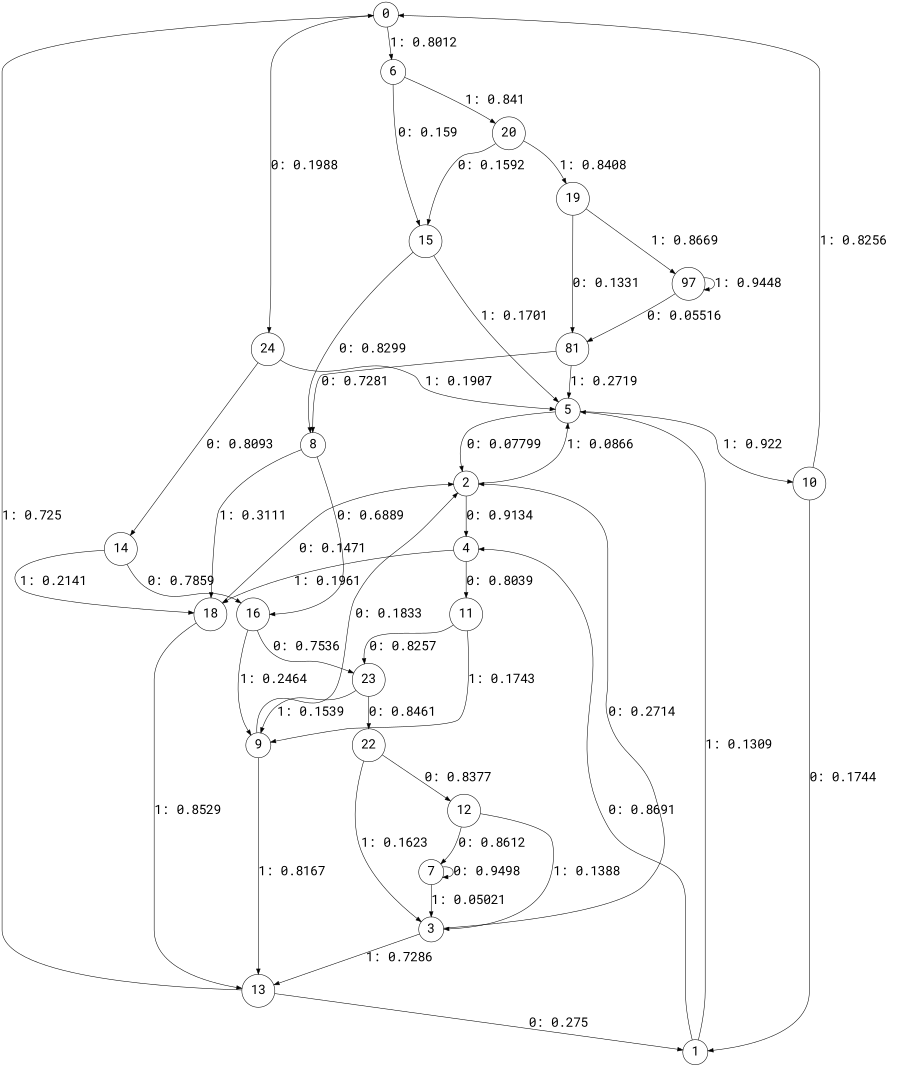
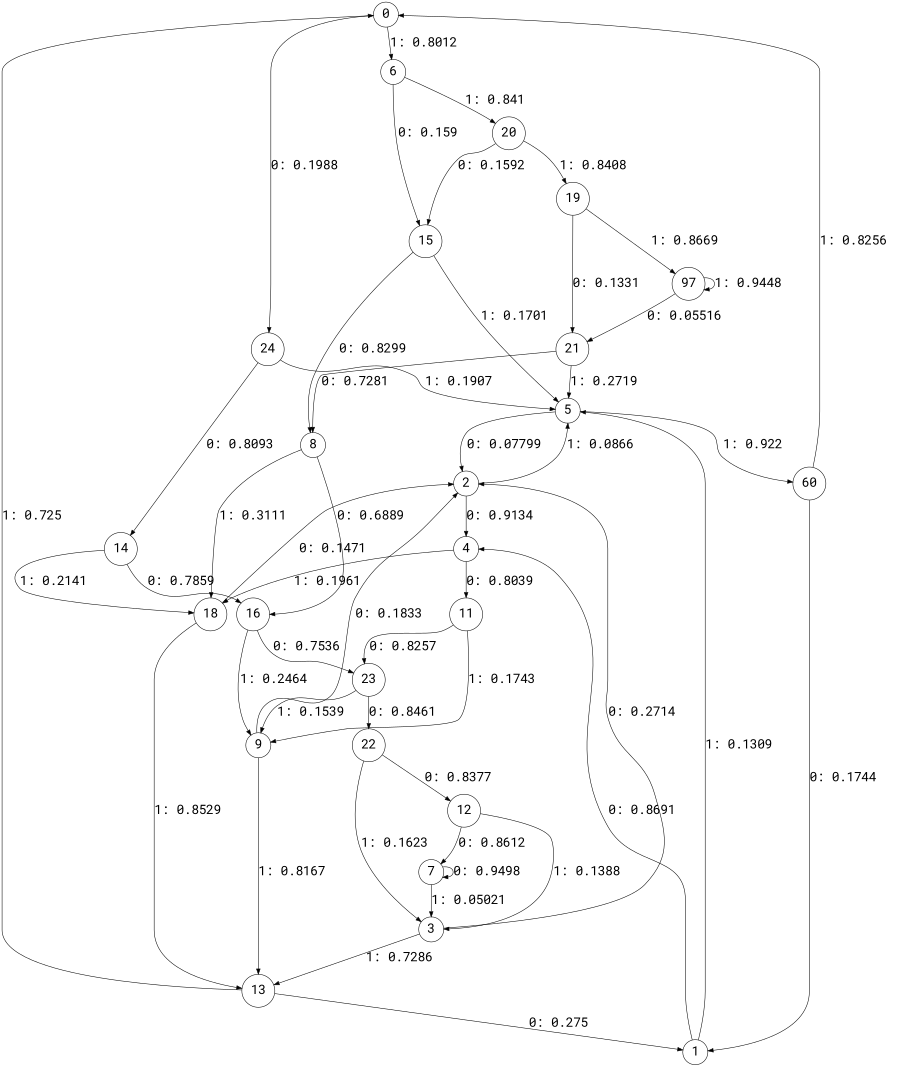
node "81": label "81" -> "21"
node "10": label "10" -> "60"
